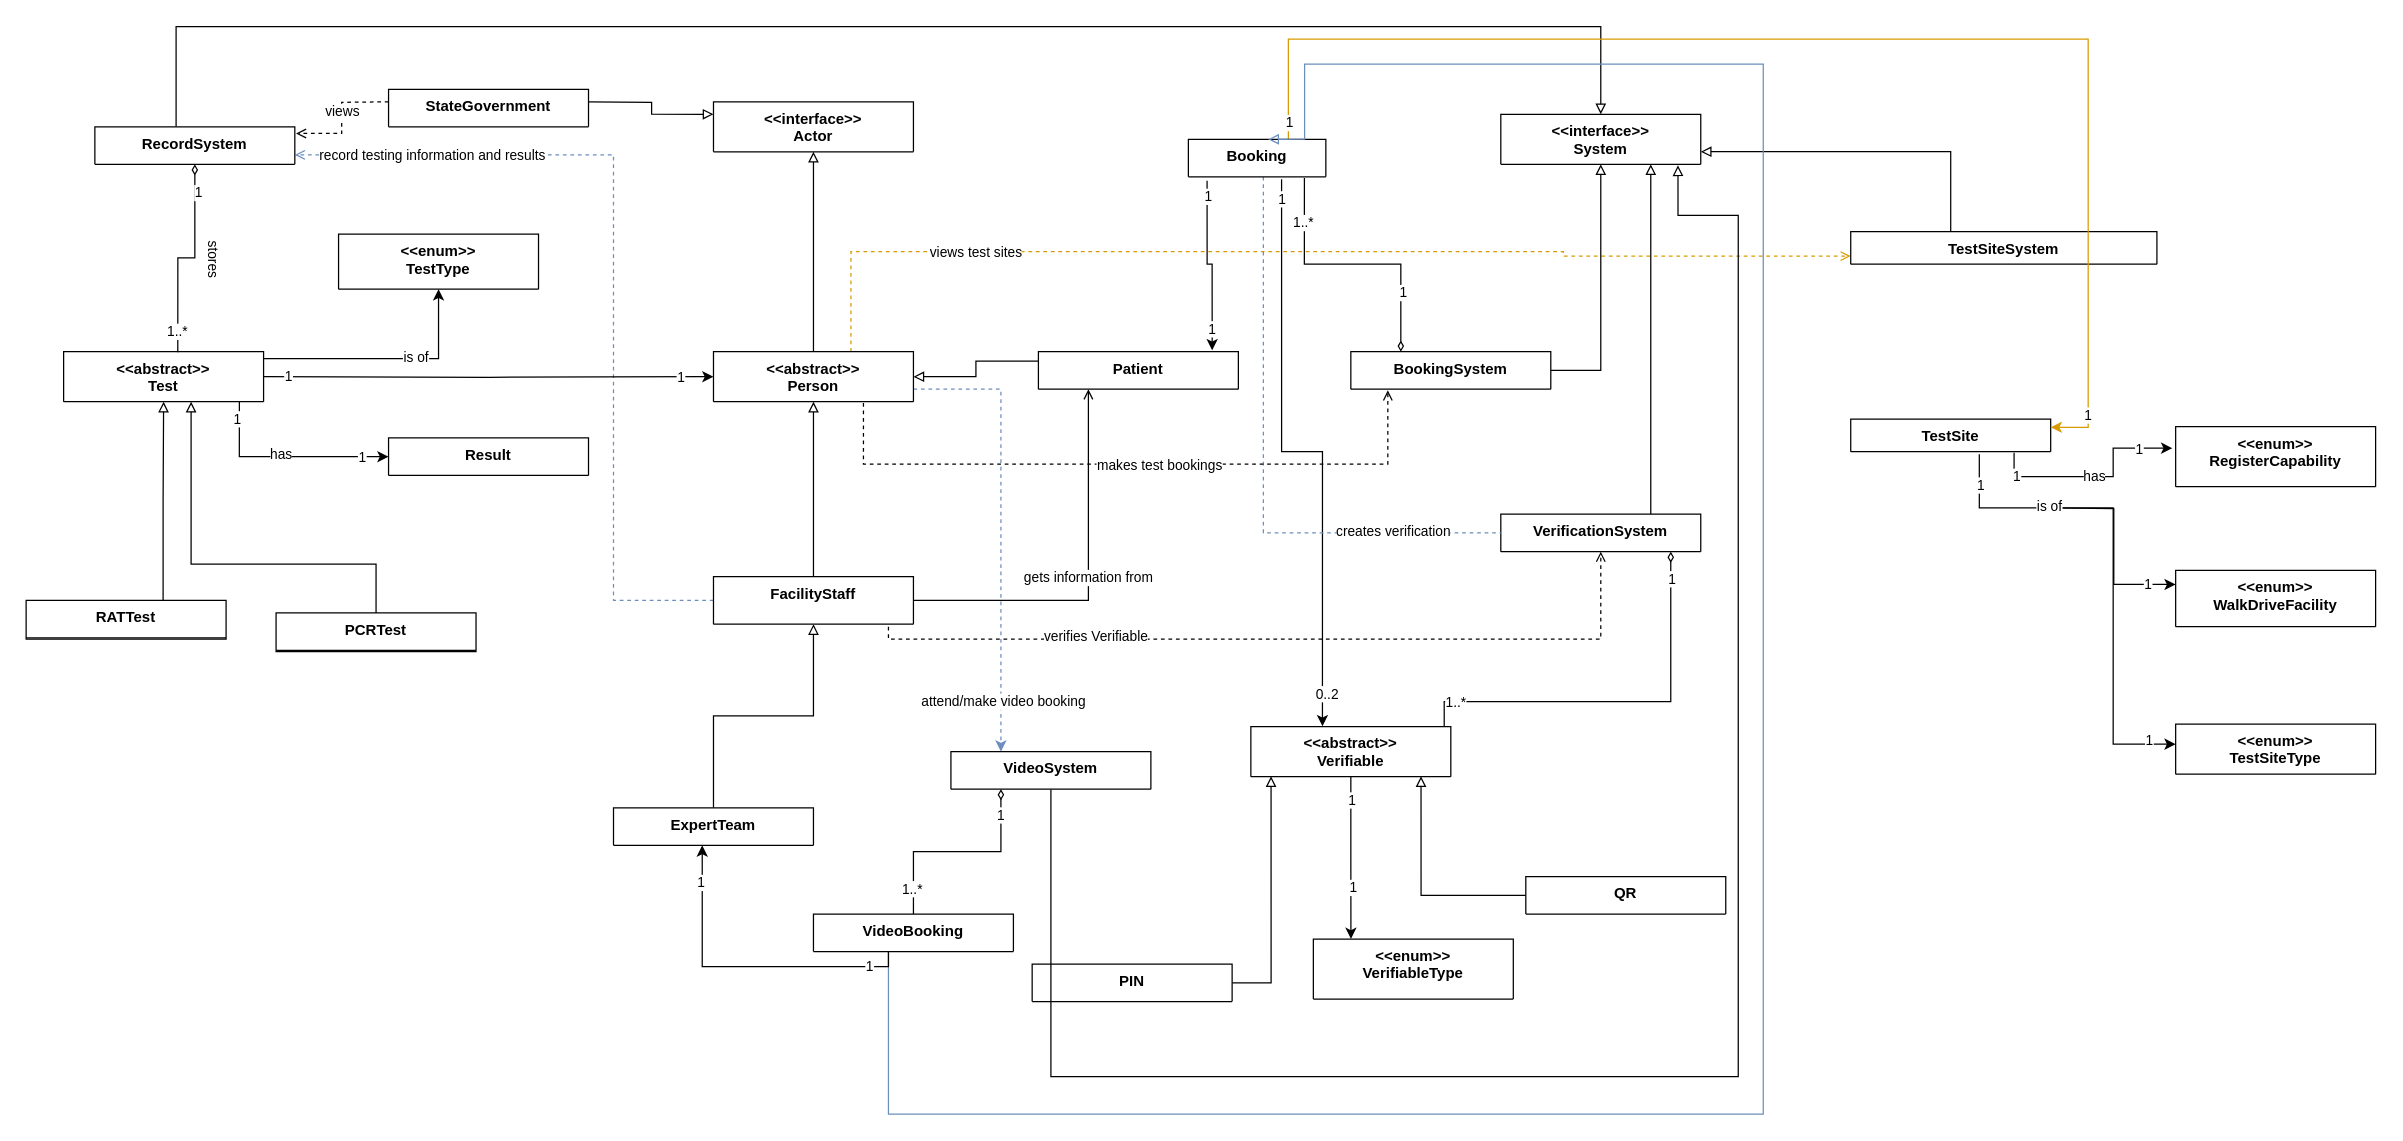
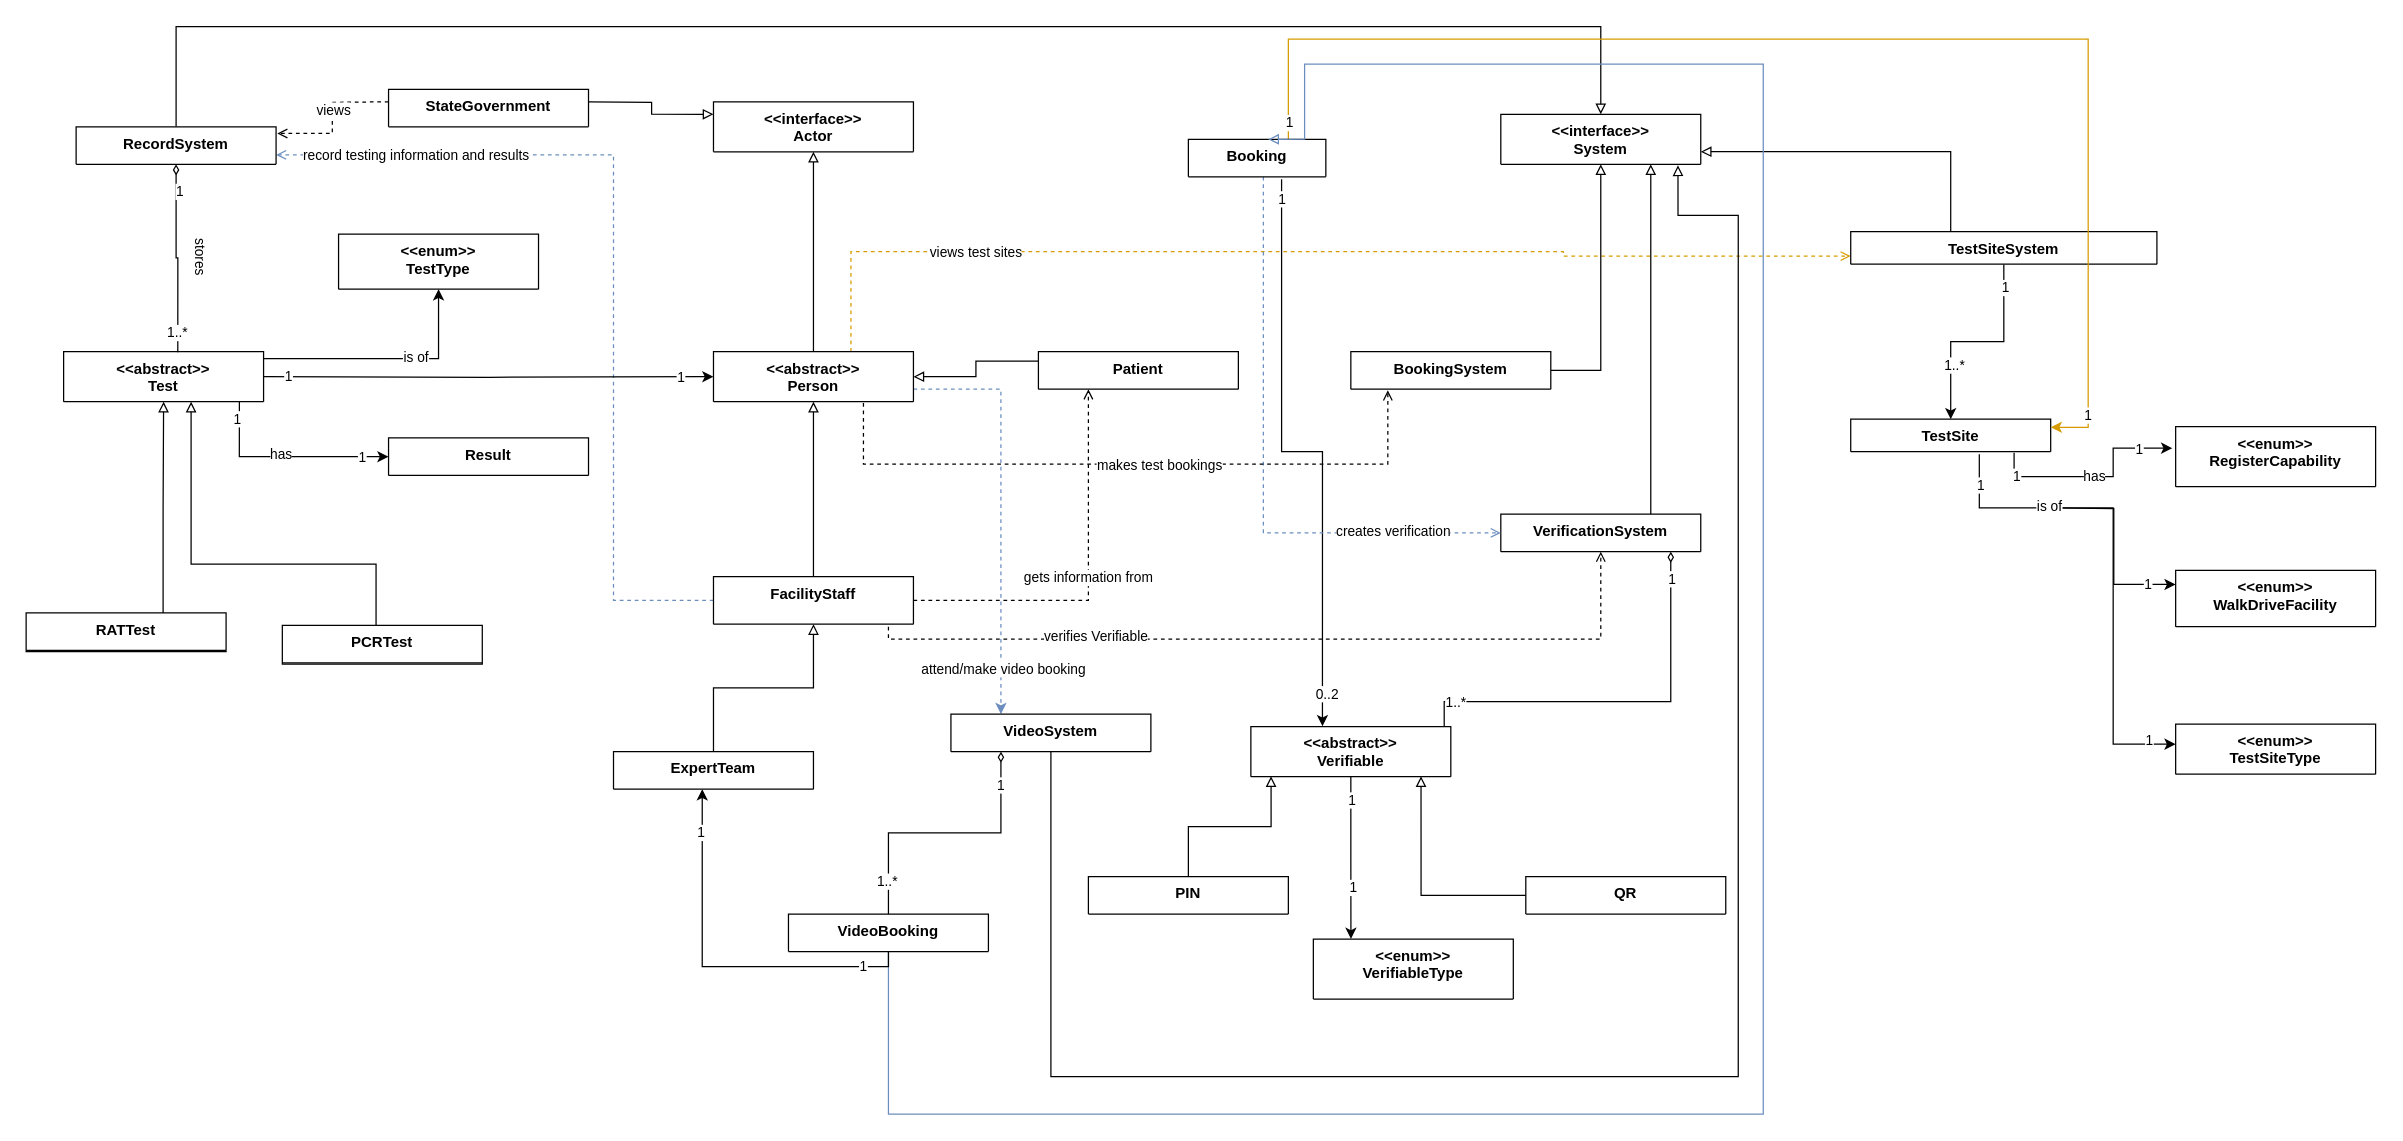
node "RecordSystem": moved (194, 146) -> (176, 146)
edge "Booking" -> "Patient": removed, labels "1", "1"
edge "Booking" -> "BookingSystem": removed, labels "1..*", "1"
edge "TestSiteSystem" -> "TestSite": added, labels "1", "1..*"
edge "Booking" -- "VerificationSystem": arrowhead none -> open
edge "FacilityStaff" -> "Patient": style solid -> dashed
node "RATTest": moved (126, 620) -> (126, 632)
node "PCRTest": moved (376, 632) -> (382, 645)
node "VideoSystem": moved (1051, 771) -> (1051, 733)
node "ExpertTeam": moved (713, 827) -> (713, 771)
node "VideoBooking": moved (913, 933) -> (888, 933)
node "PIN": moved (1132, 983) -> (1188, 896)
